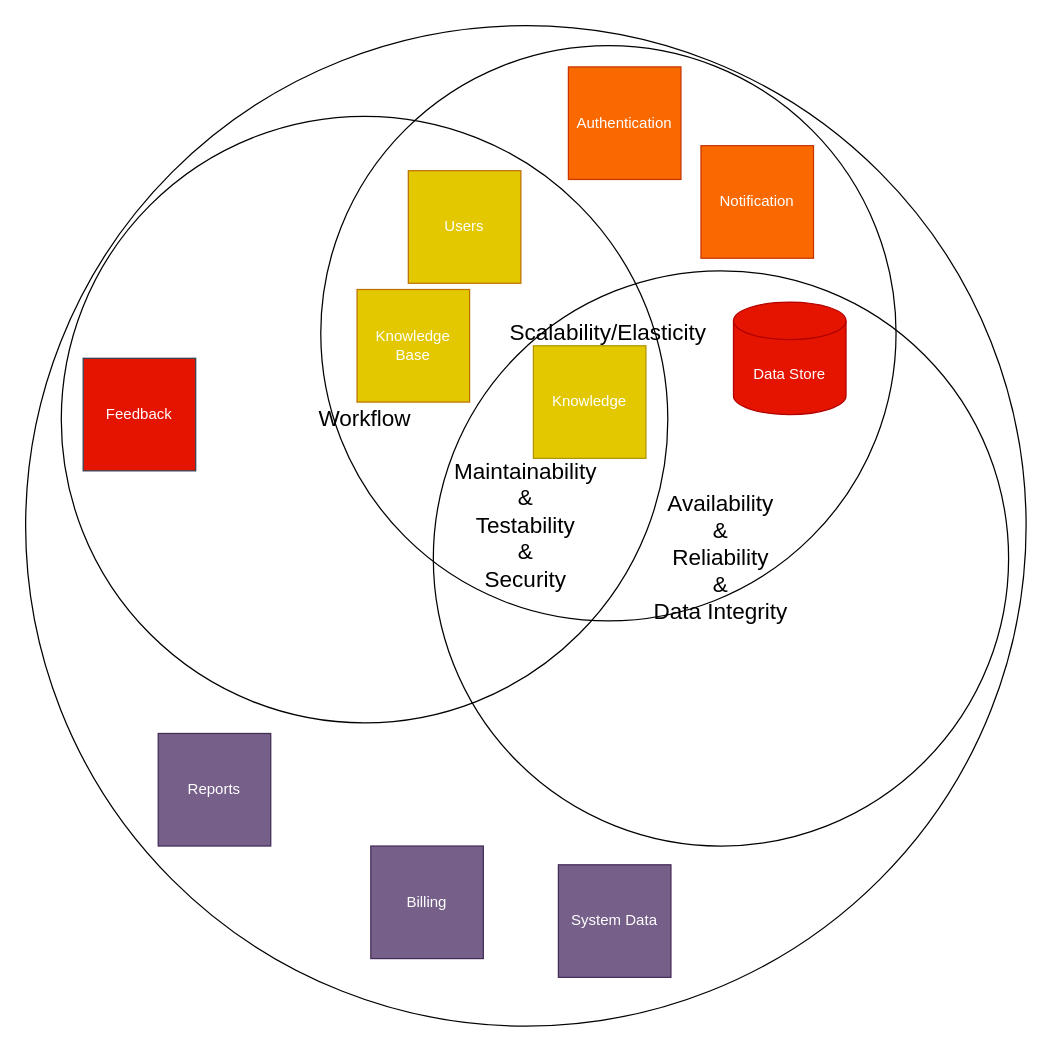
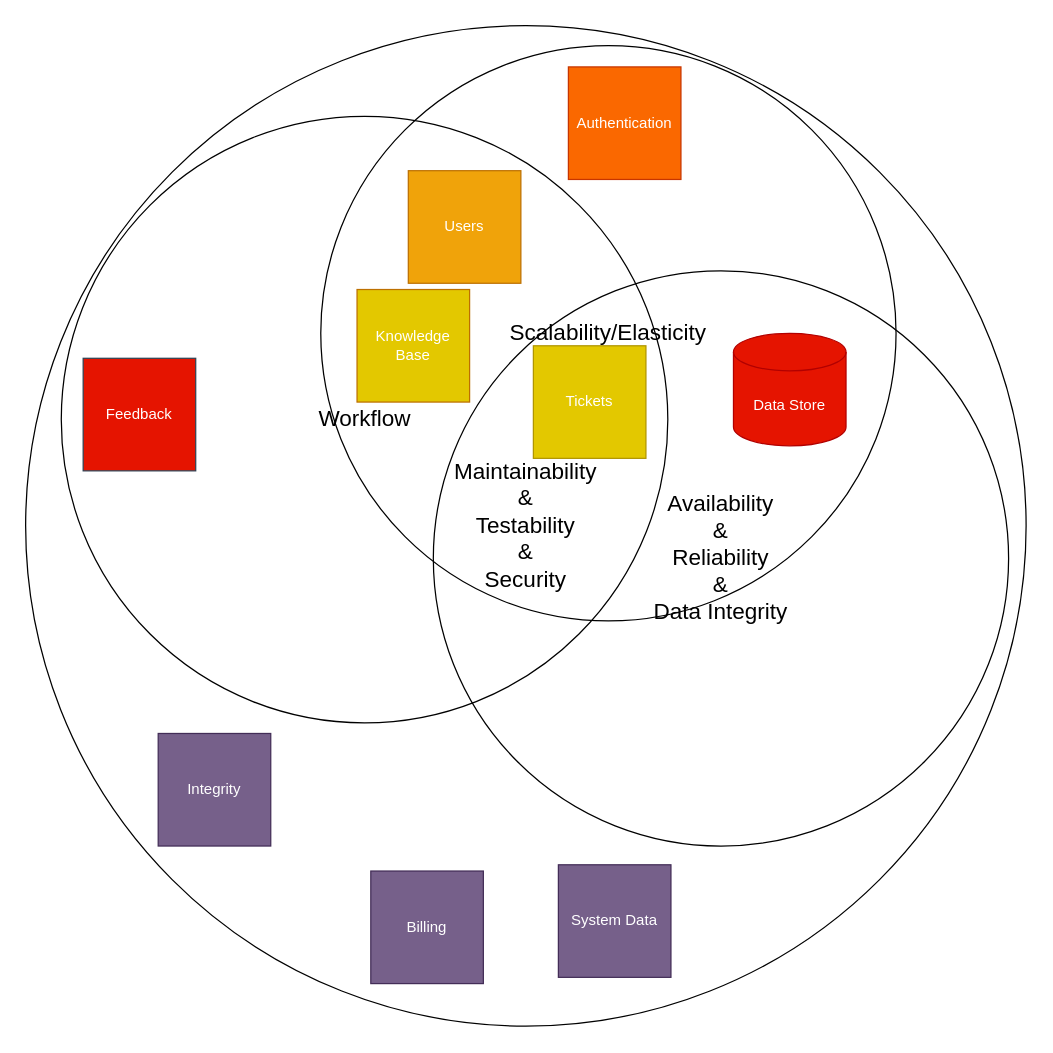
node "Notification": removed
node "Users": fillcolor #e3c800 -> #f0a30a
node "Data Store": moved (789, 358) -> (789, 389)
node "Knowledge": label "Knowledge" -> "Tickets"
node "Reports": label "Reports" -> "Integrity"
node "Billing": moved (427, 902) -> (427, 927)
